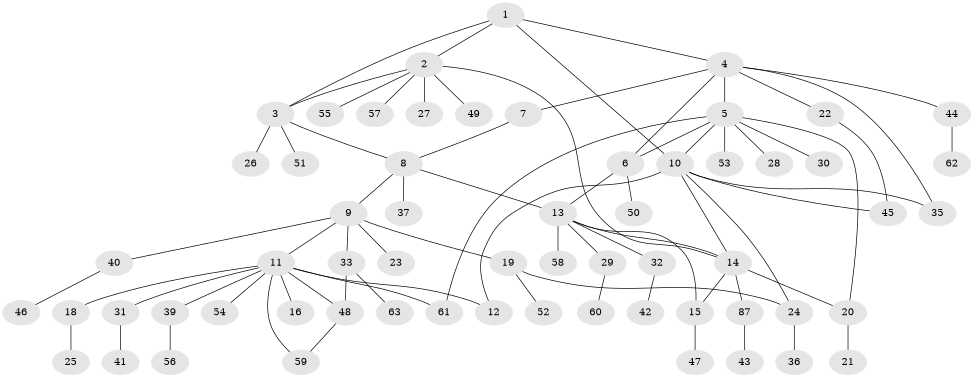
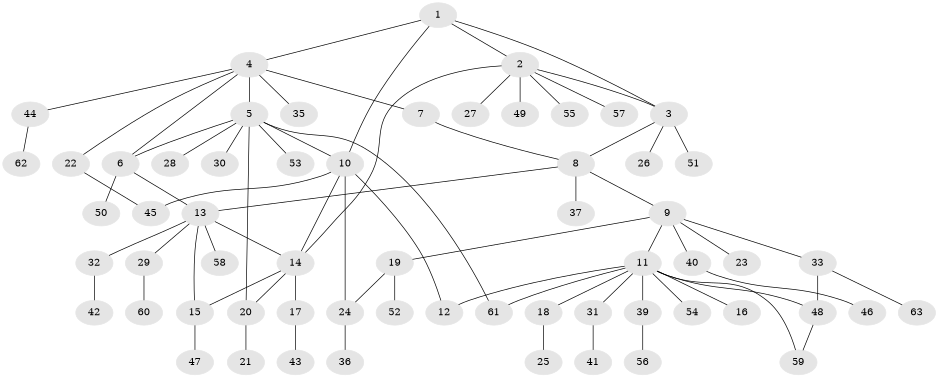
edge "10" -- "35": removed
node "87": label "87" -> "17"
